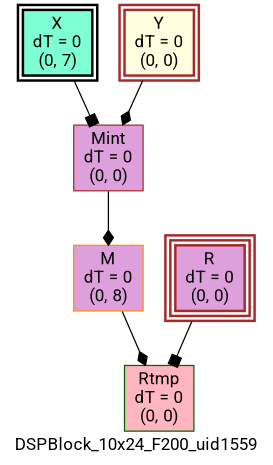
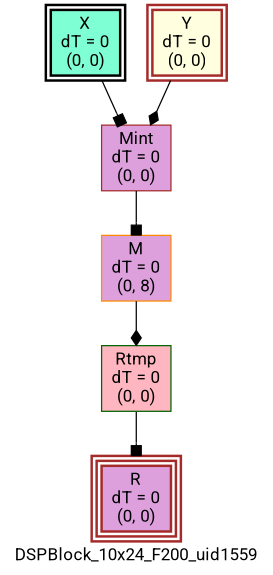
node "X dT = 0 (0, 7)": label "X dT = 0 (0, 7)" -> "X dT = 0 (0, 0)"
edge "Mint dT = 0 (0, 0)" -> "M dT = 0 (0, 8)": arrowhead diamond -> box
edge "R dT = 0 (0, 0)" -> "Rtmp dT = 0 (0, 0)": reversed
